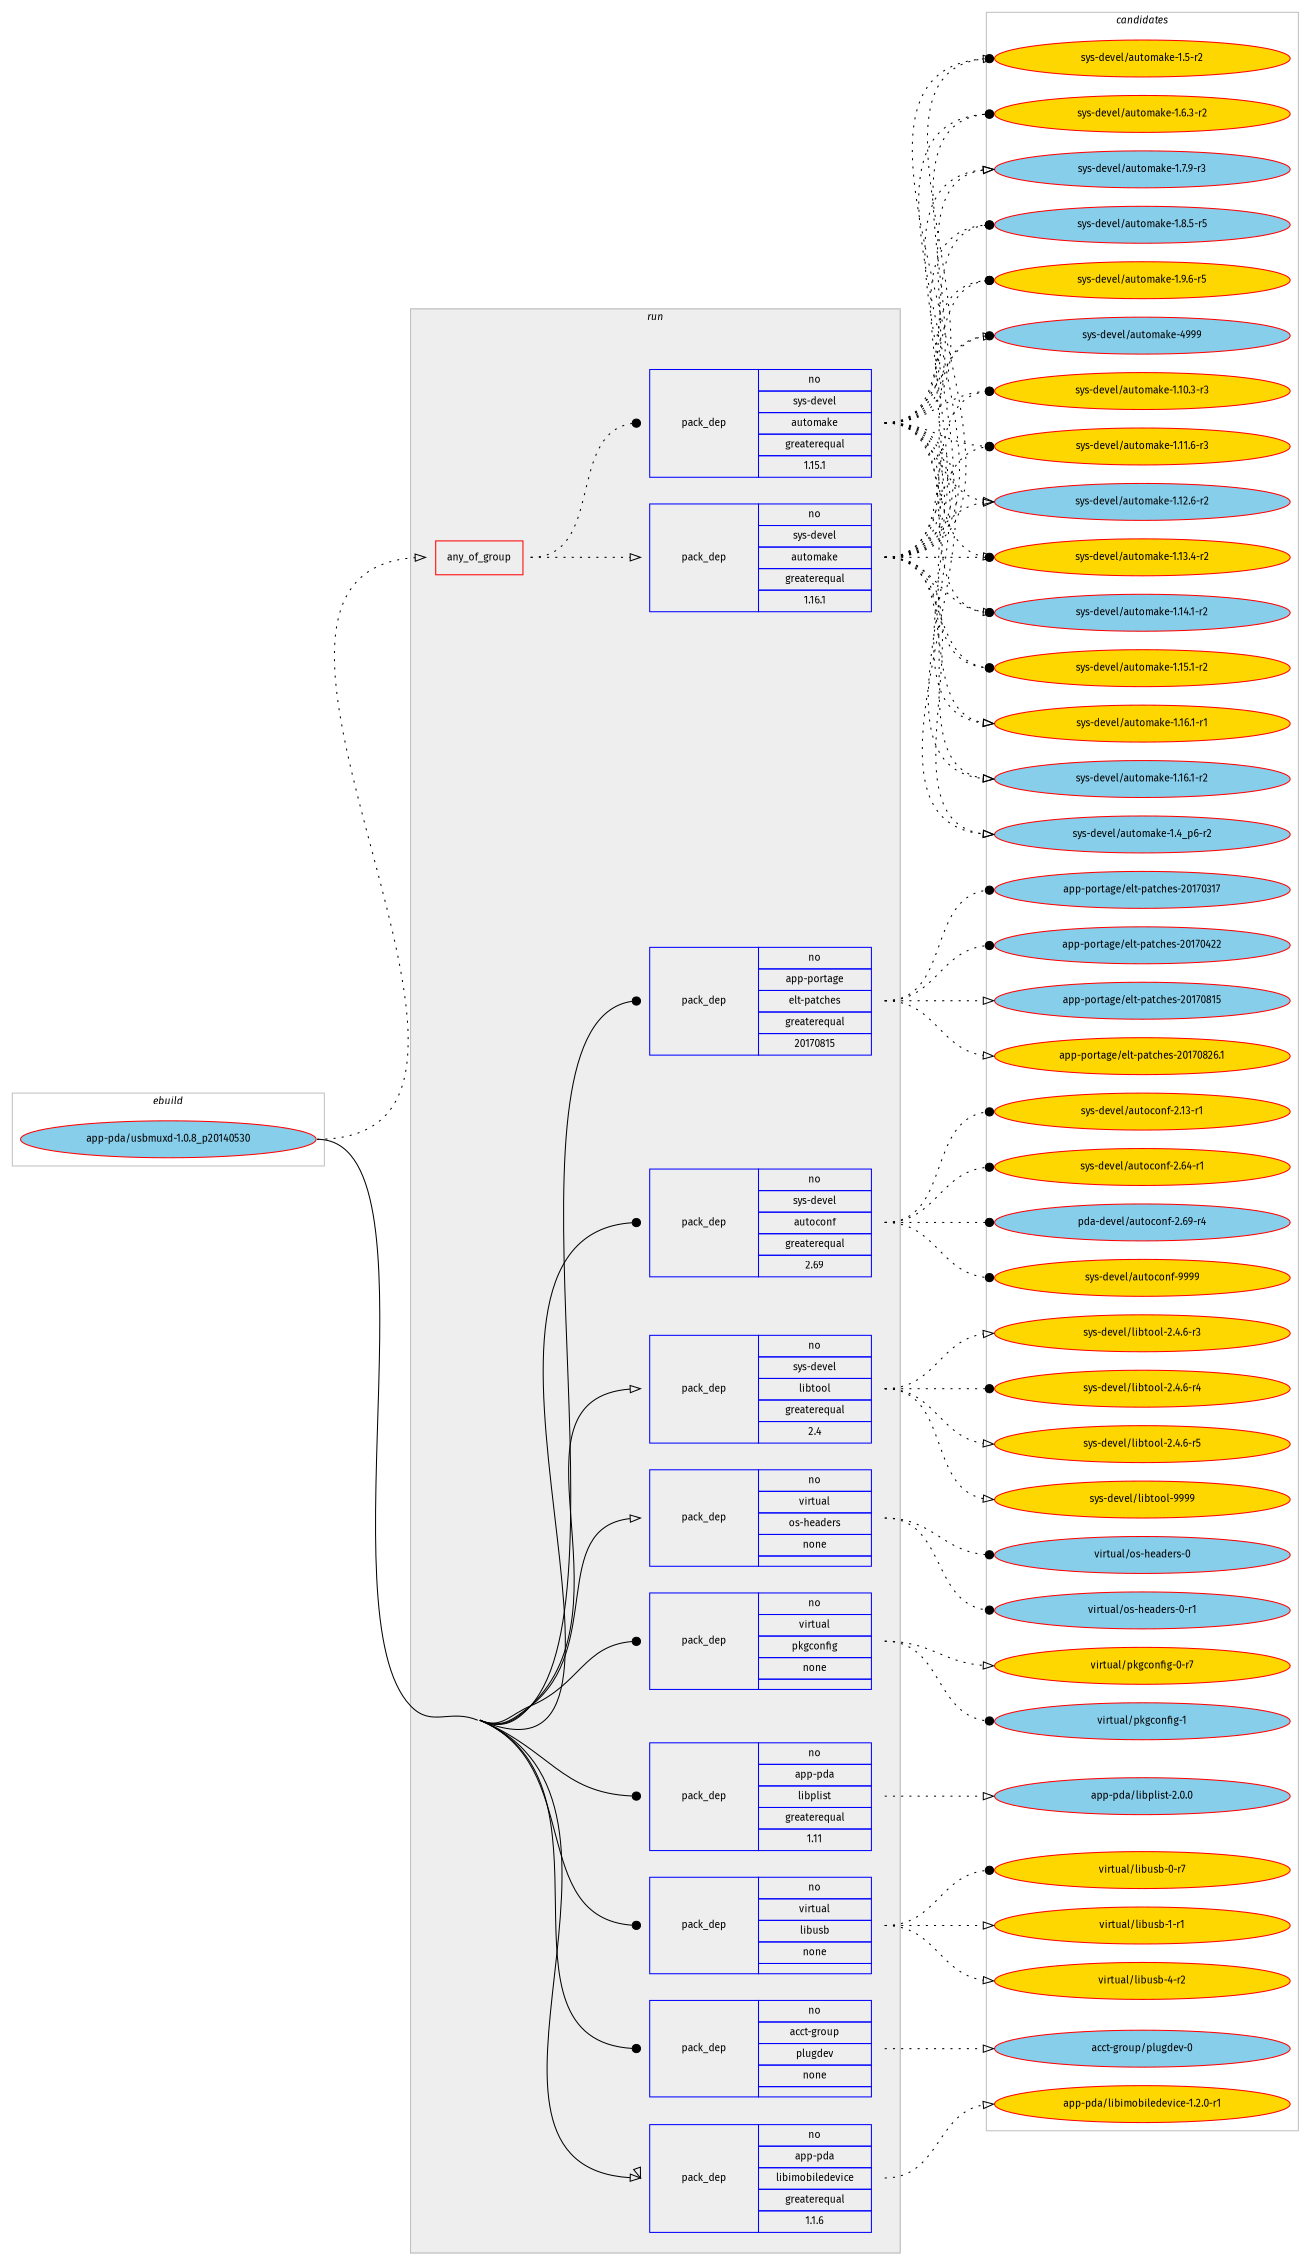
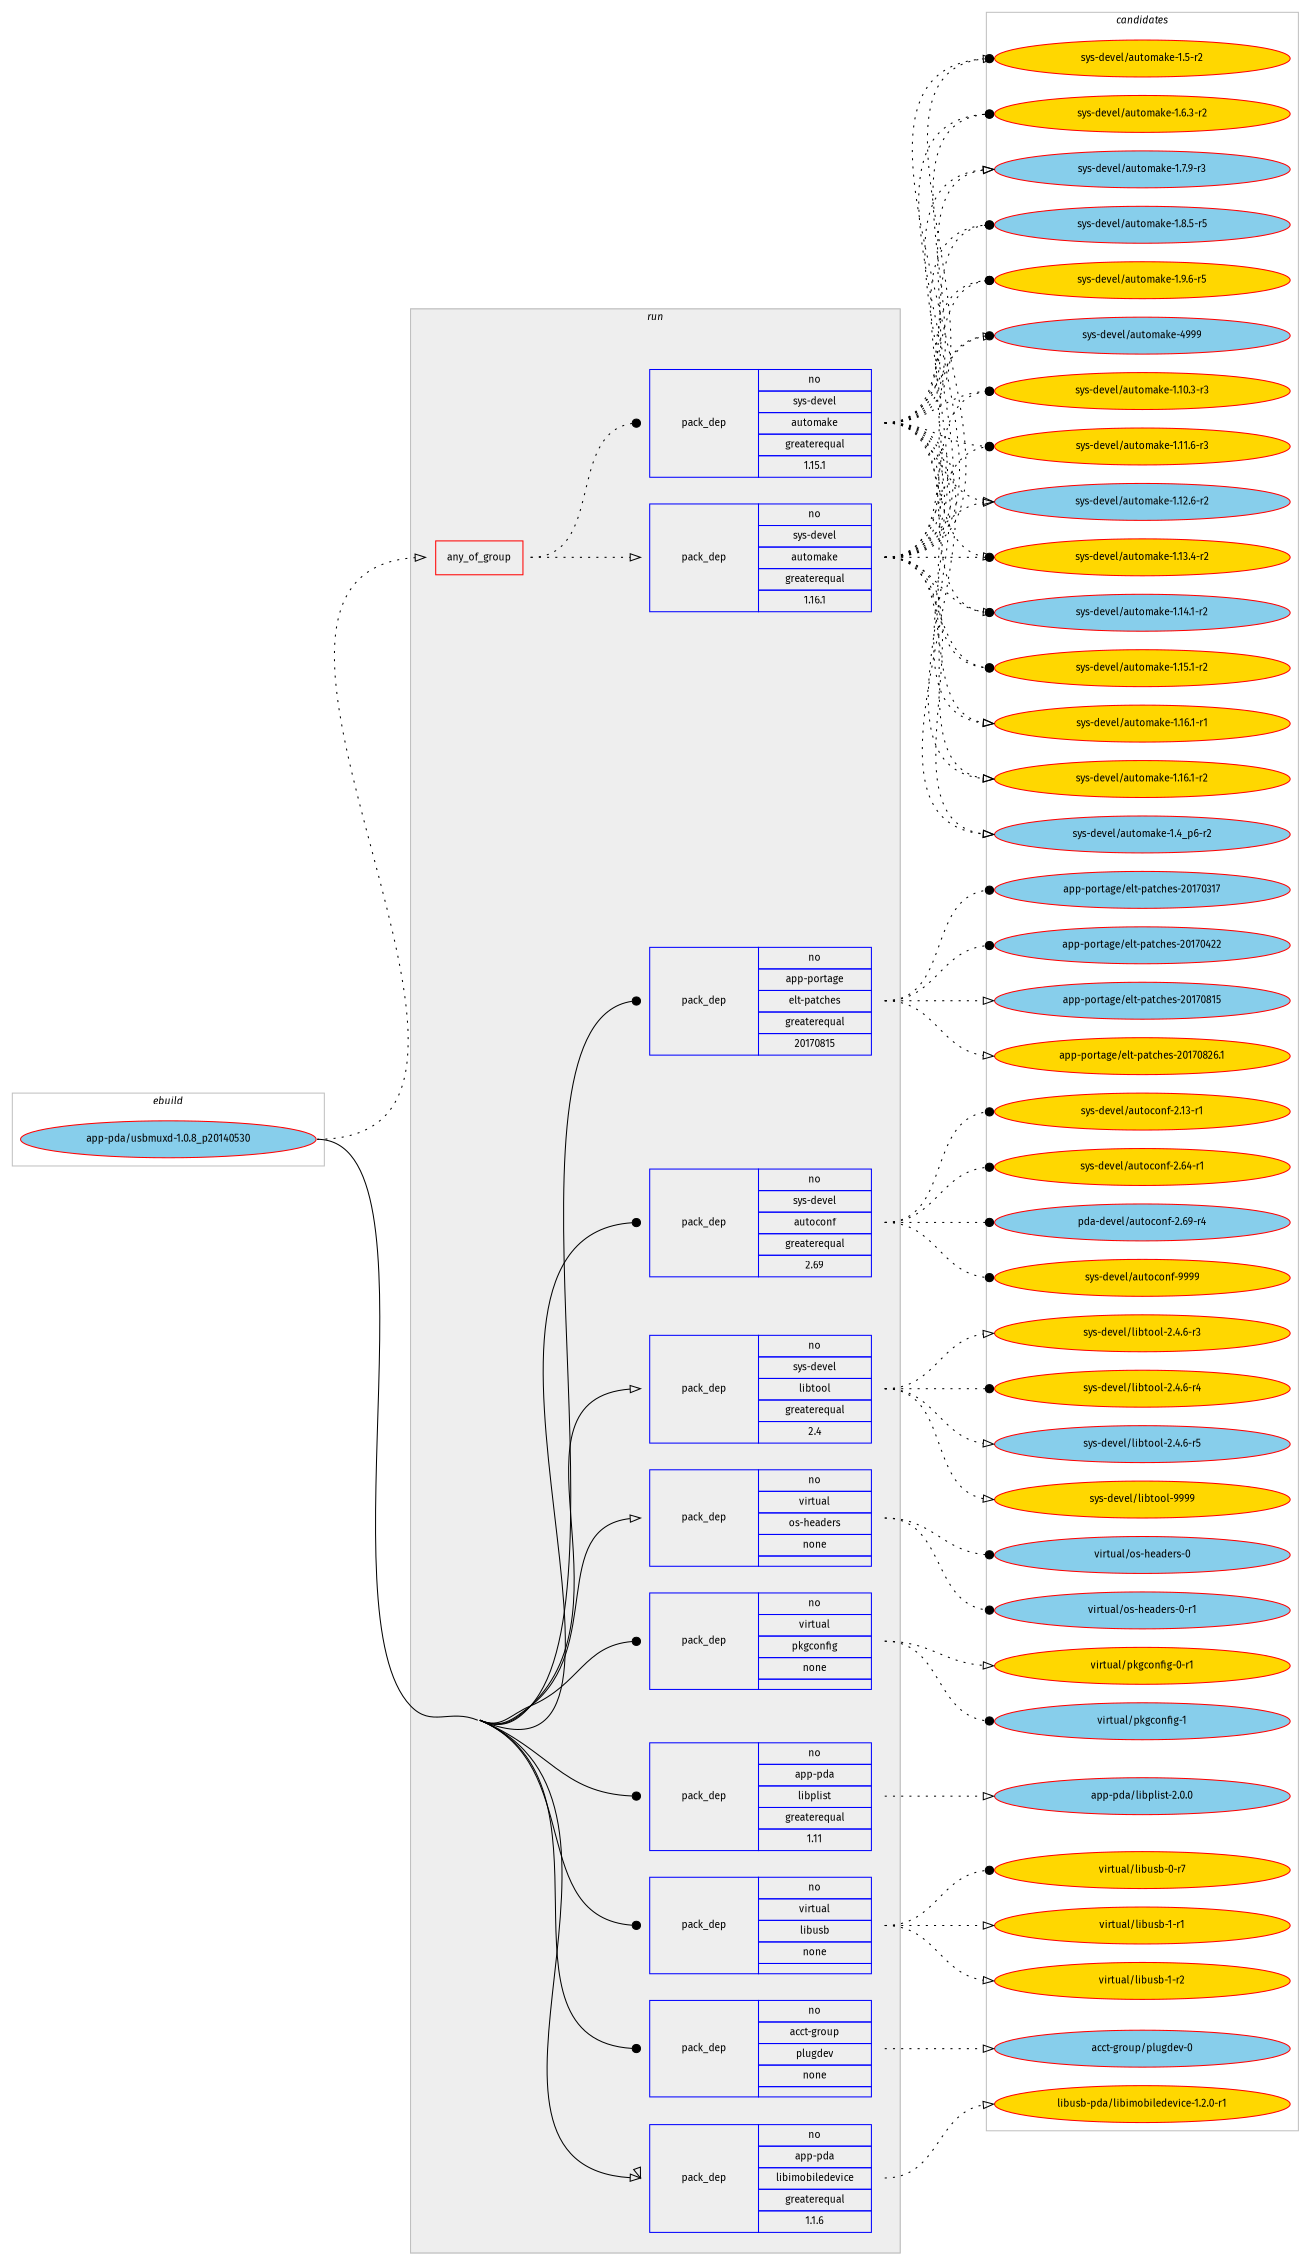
node "sys-devel/automake-1.16.1-r2": fillcolor skyblue -> gold
node "sys-devel/libtool-2.4.6-r5": fillcolor gold -> skyblue
node "virtual/pkgconfig-0-r7": label "virtual/pkgconfig-0-r7" -> "virtual/pkgconfig-0-r1"
node "virtual/libusb-4-r2": label "virtual/libusb-4-r2" -> "virtual/libusb-1-r2"
node "app-pda/libimobiledevice-1.2.0-r1": label "app-pda/libimobiledevice-1.2.0-r1" -> "libusb-pda/libimobiledevice-1.2.0-r1"
